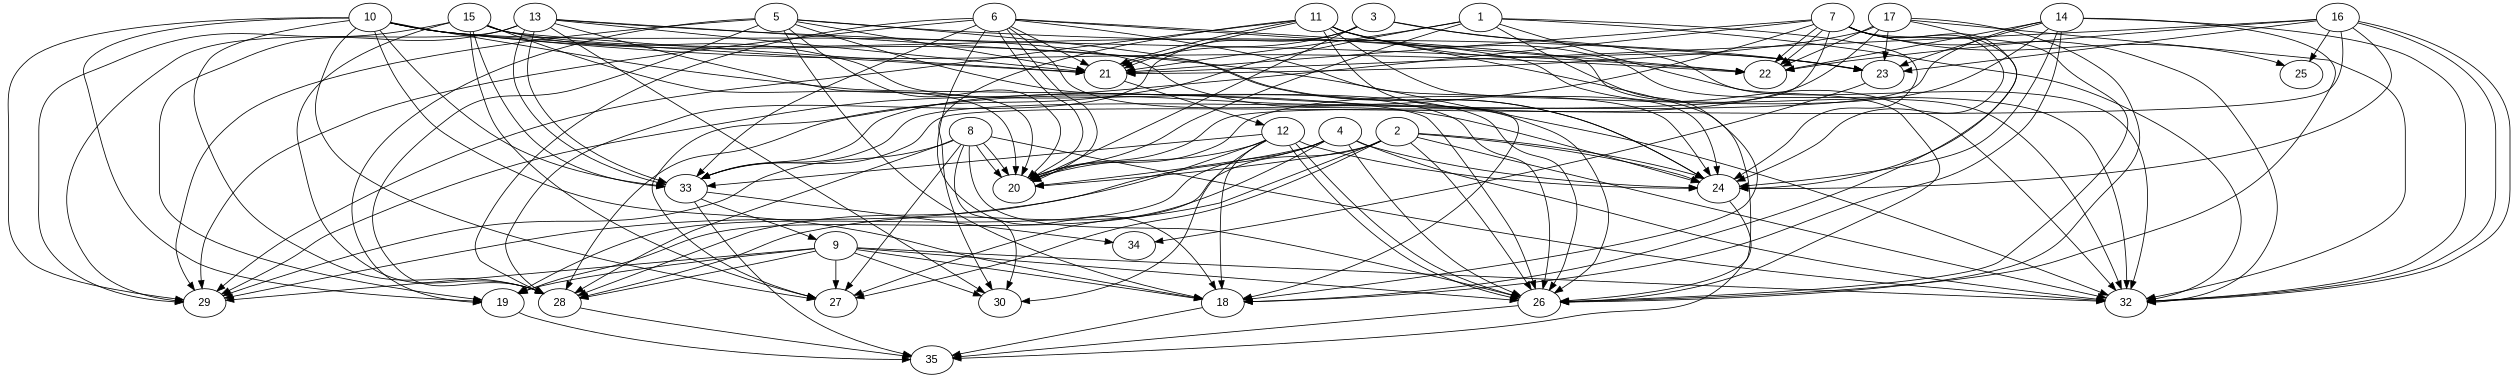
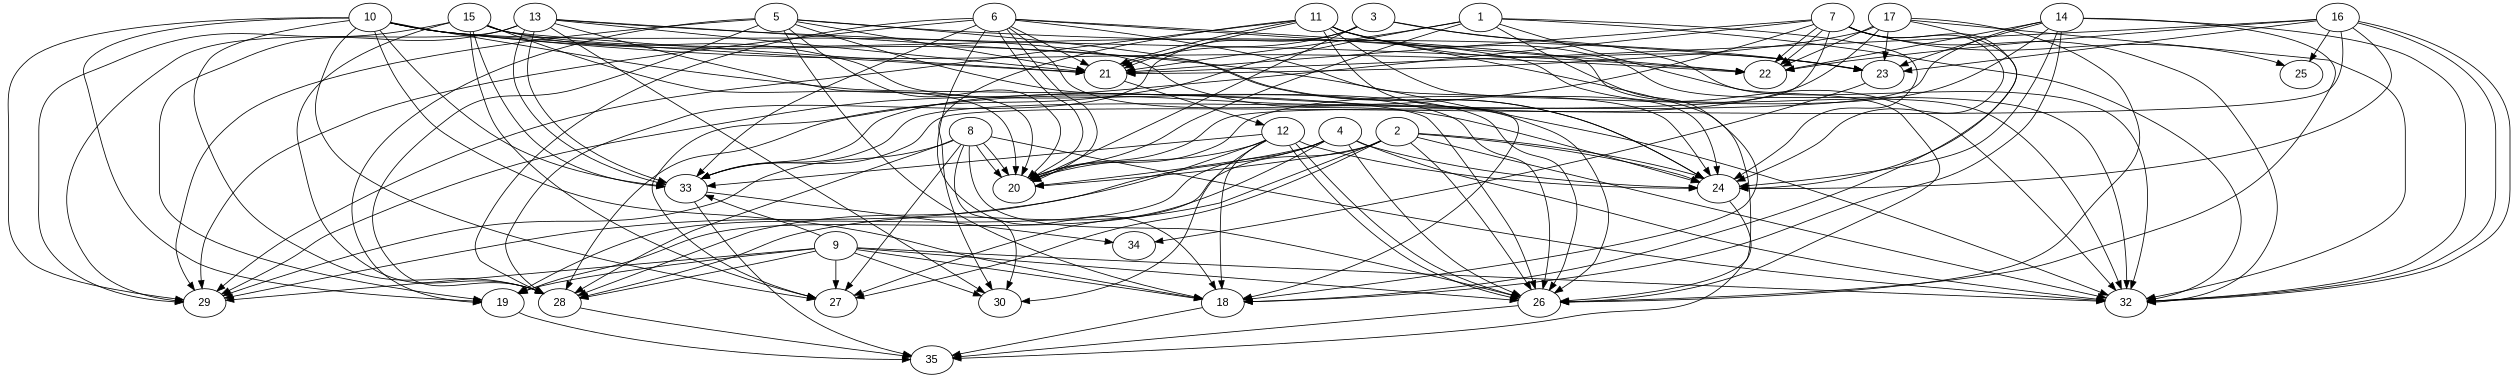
edge "33" -> "9": reversed
edge "7" -> "26": removed
